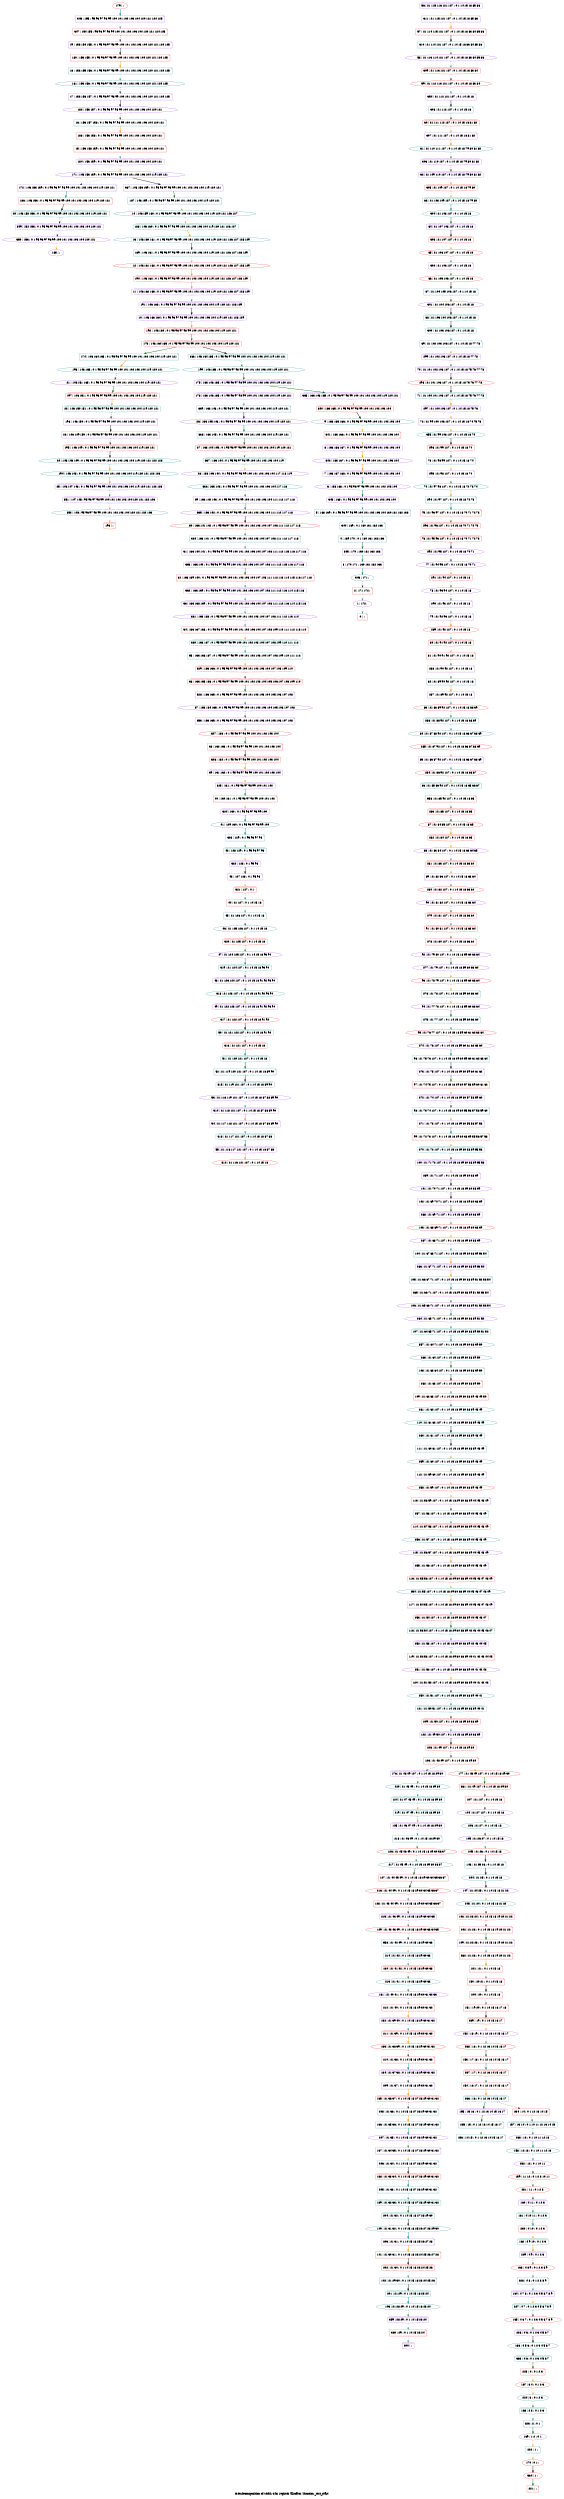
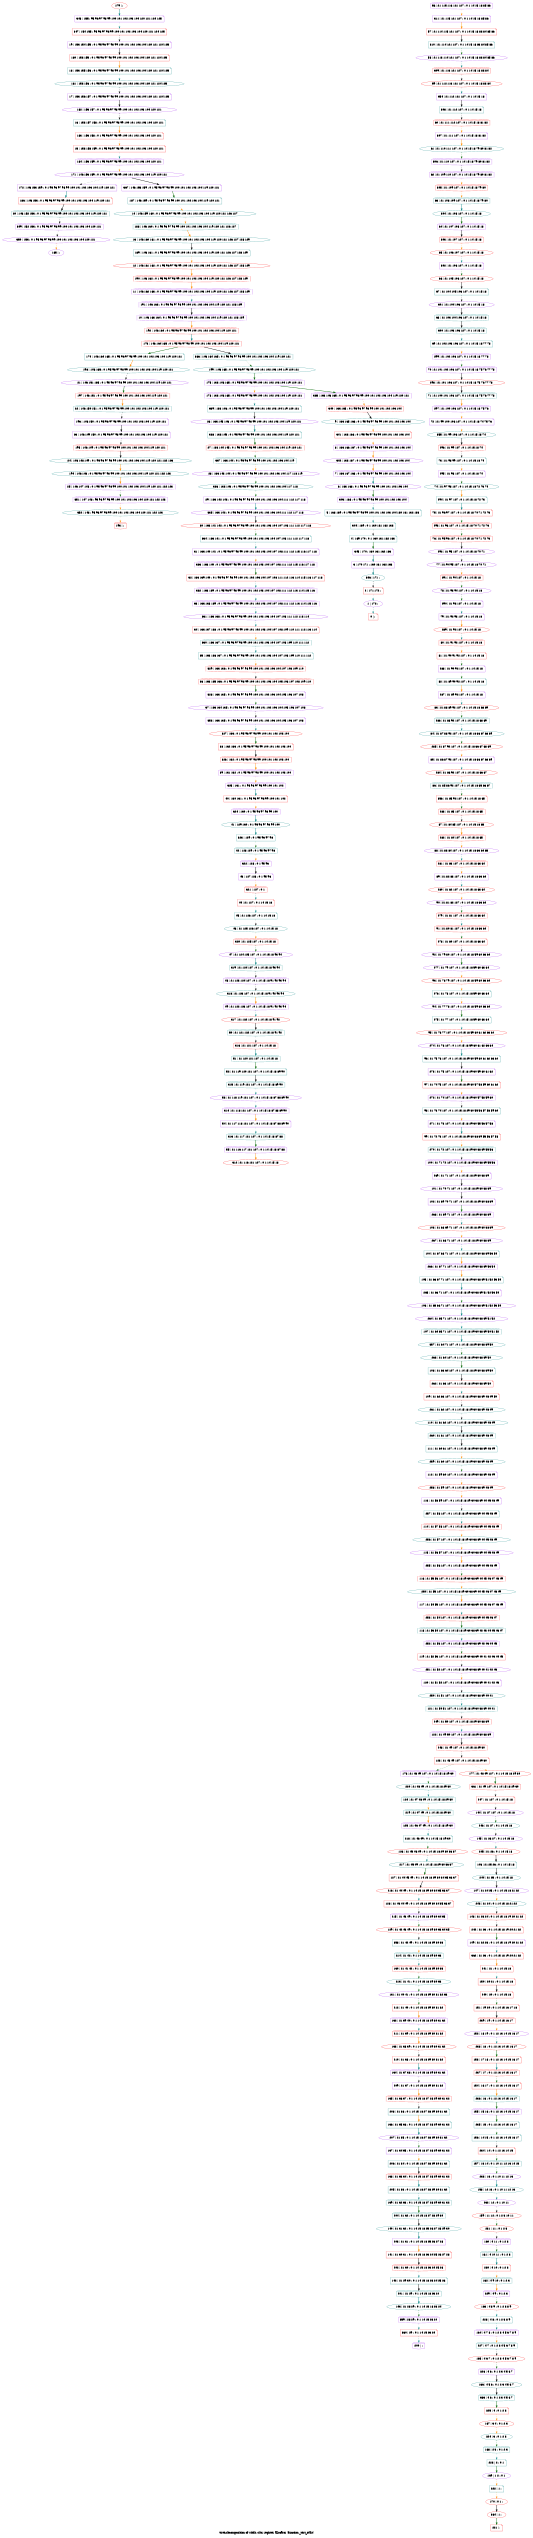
edge "236 | 16 : 0 1 12 13 14 15 16 17" -> "234 | 14 : 0 1 12 13 14 15": now "156 | 14 15 : 0 1 12 13 14 15 16 17" -> "234 | 14 : 0 1 12 13 14 15"
